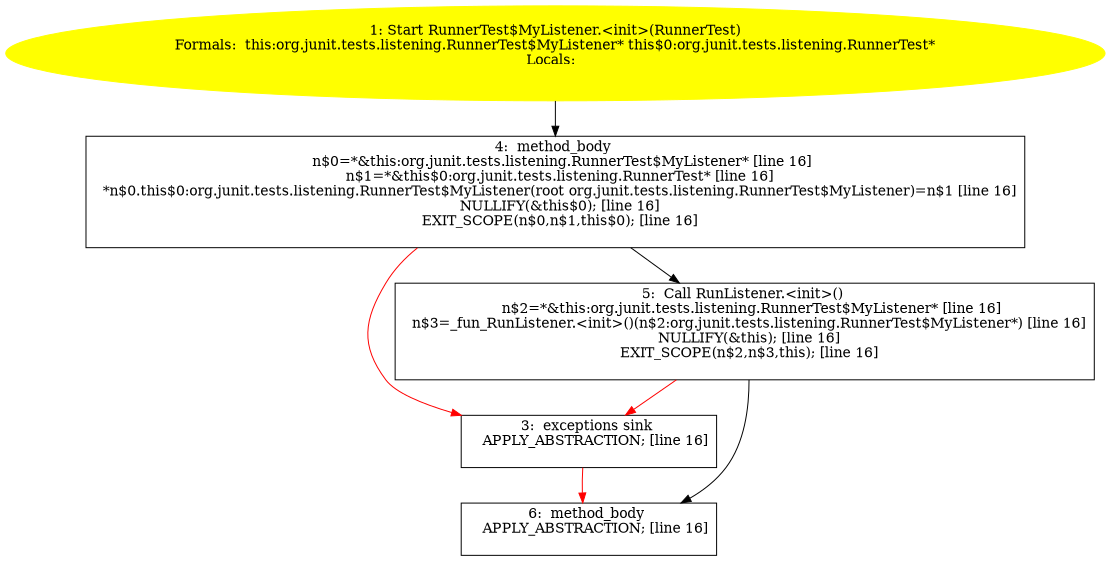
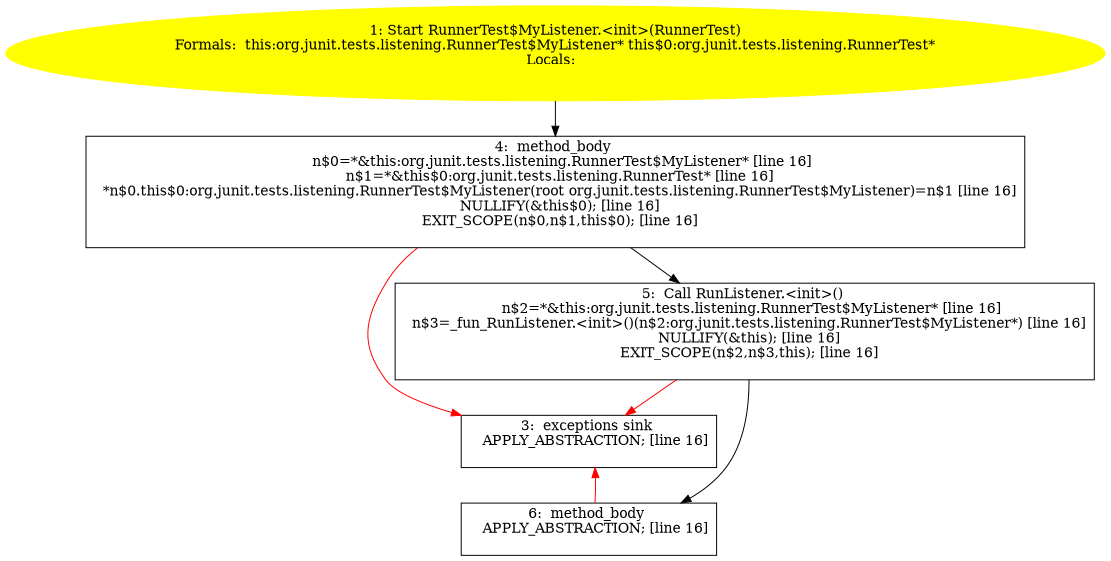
edge "3:  exceptions sink APPLY_ABSTRACTION; [line 16]" -> "6:  method_body APPLY_ABSTRACTION; [line 16]": reversed
